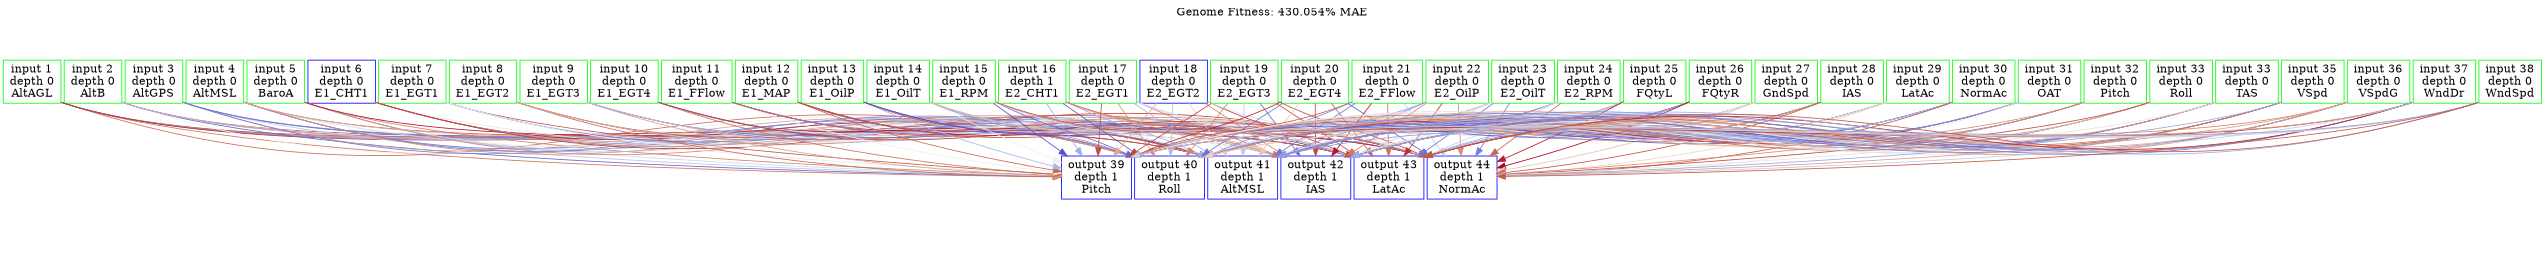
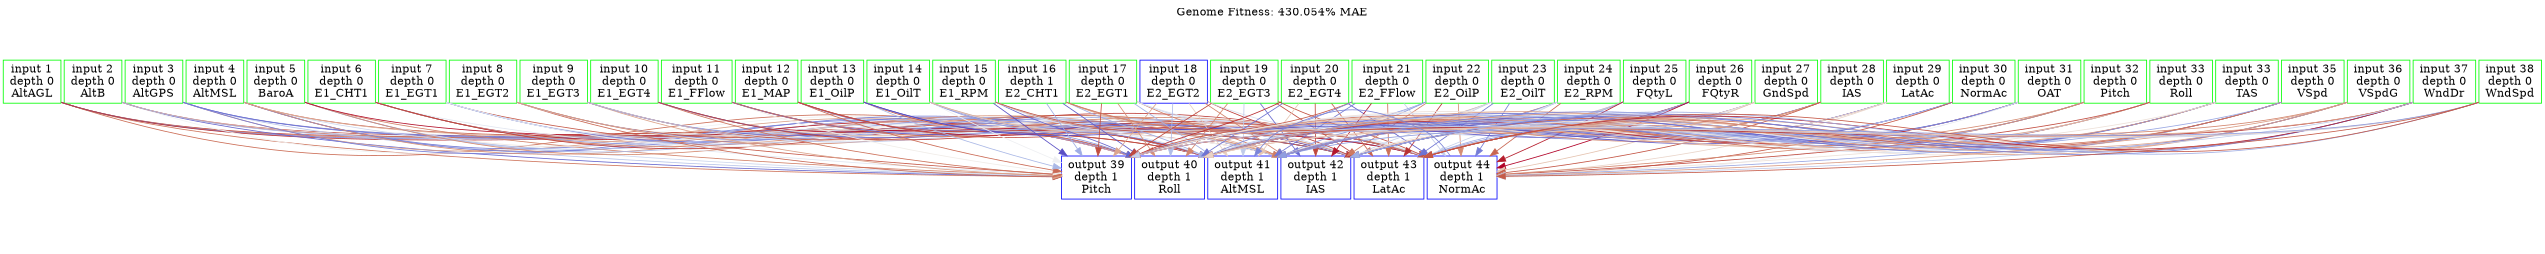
node "input 6 depth 0 E1_CHT1": color blue -> green
edge "input 30 depth 0 NormAc" -> "output 41 depth 1 AltMSL": now "output 44 depth 1 NormAc" -> "output 41 depth 1 AltMSL"
